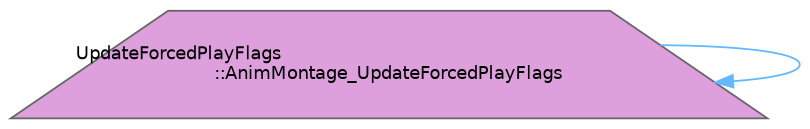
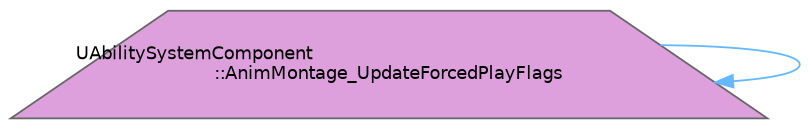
node "UpdateForcedPlayFlags ::AnimMontage_UpdateForcedPlayFlags": label "UpdateForcedPlayFlags ::AnimMontage_UpdateForcedPlayFlags" -> "UAbilitySystemComponent ::AnimMontage_UpdateForcedPlayFlags"
